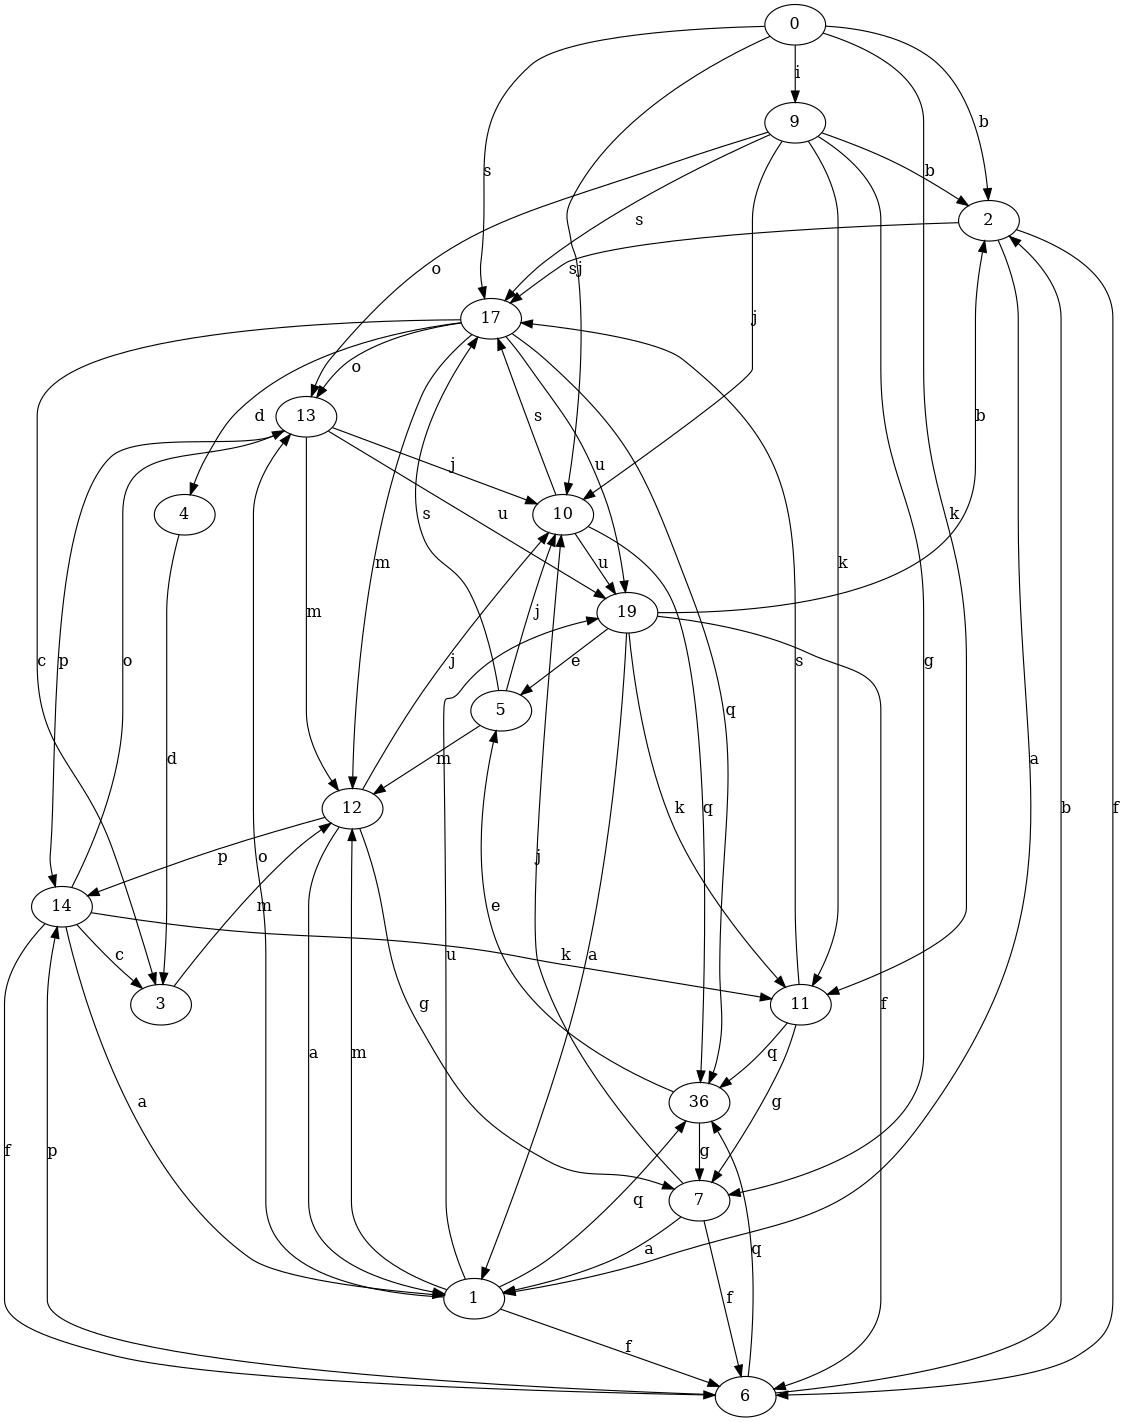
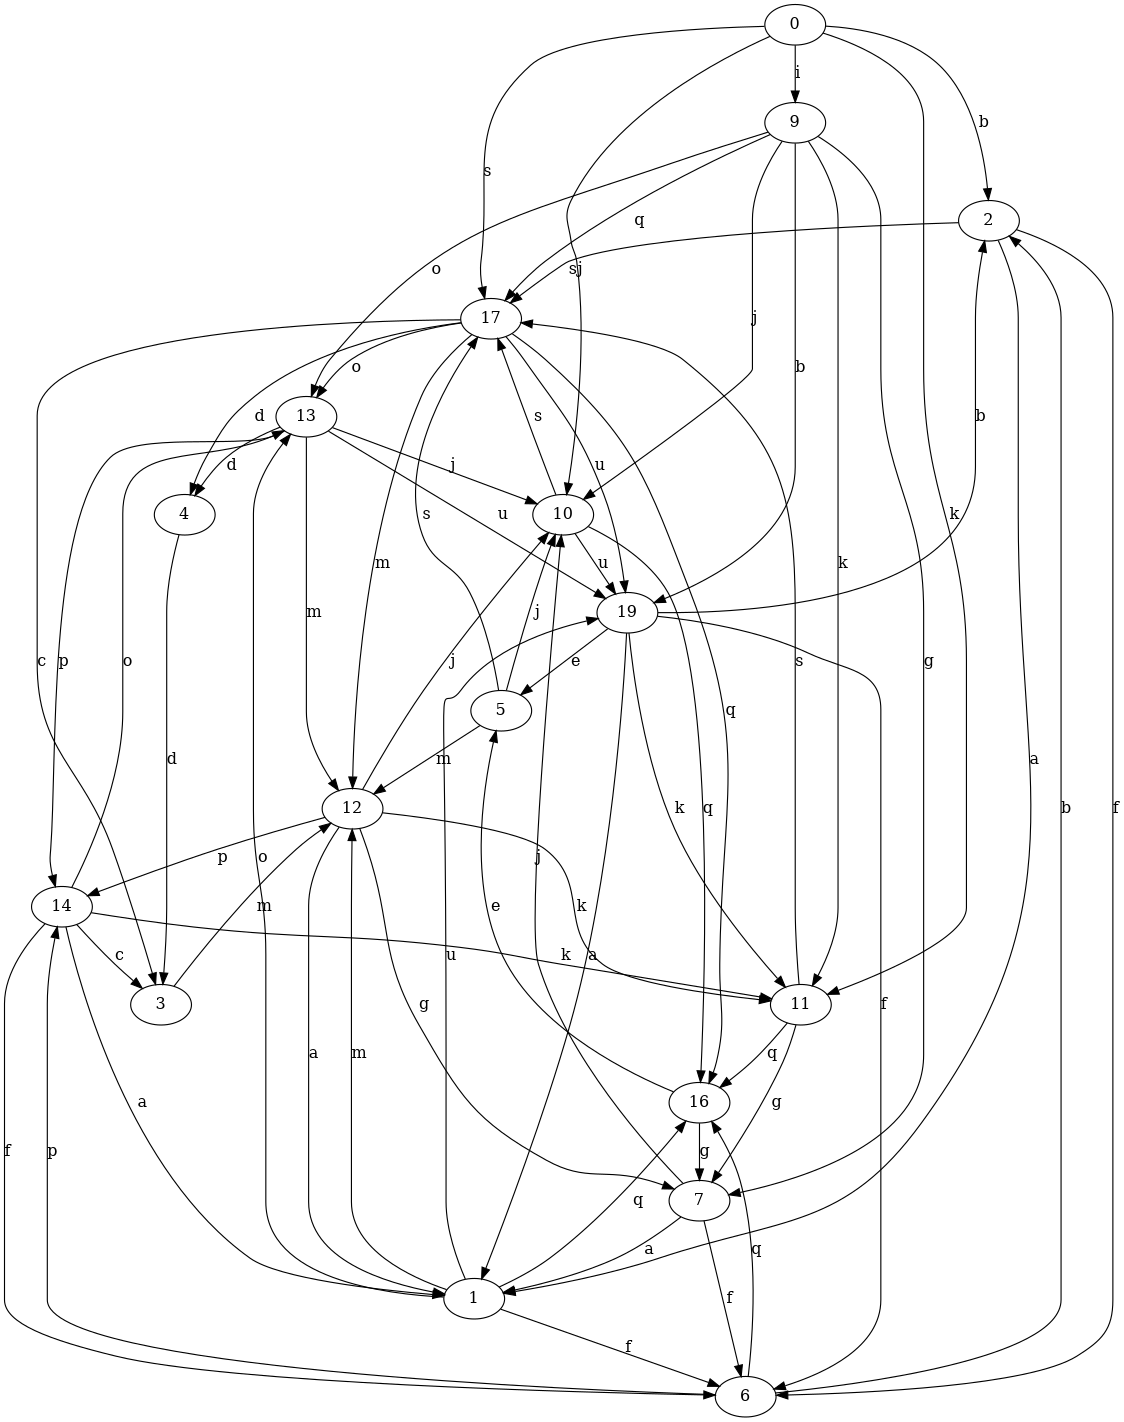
edge "9" -> "2": now "9" -> "19"
edge "9" -> "17": label "s" -> "q"
edge "13" -> "4": added, label "d"
edge "12" -> "11": added, label "k"
node "36": label "36" -> "16"
